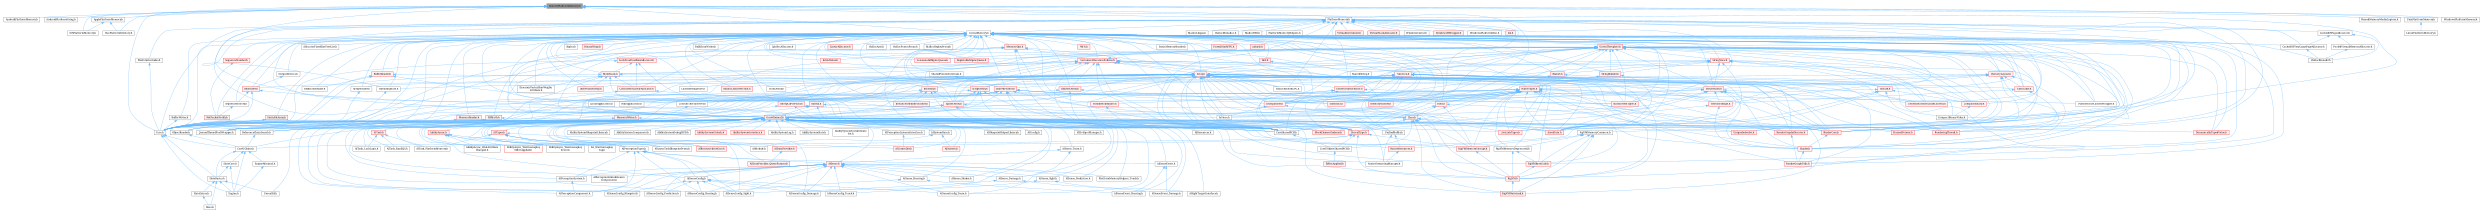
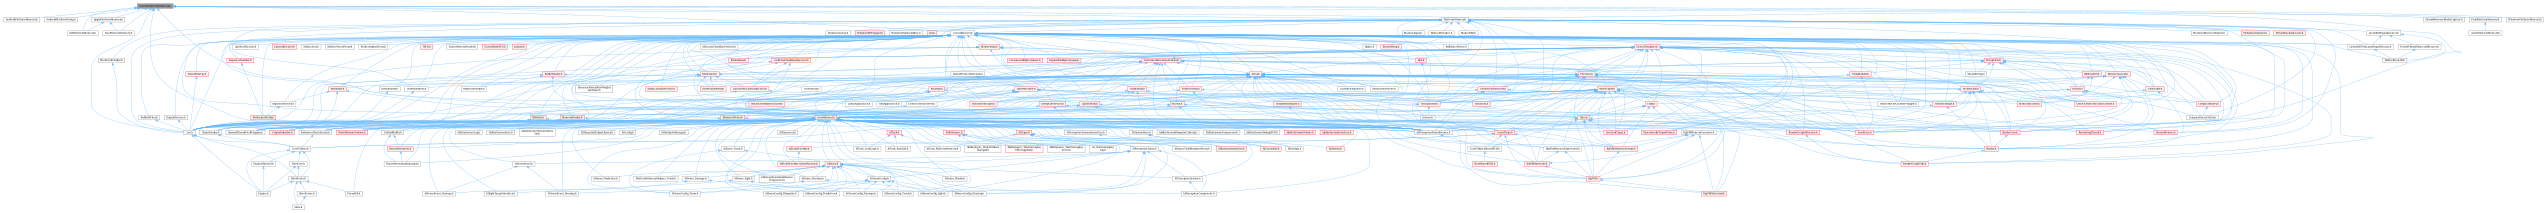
edge "Function.h" -> "UnrealMemory.h": removed
edge "InlineValue.h" -> "UnrealTemplate.h": added
node "Blake3.h": label "Blake3.h" -> "BitReader3.h"
edge "BitReader.h" -> "OutputDevices.h": now "Core.h" -> "OutputDevices.h"
node "CoreSharedPCH.h": label "CoreSharedPCH.h" -> "AIPerceptionStimuliSource.h"
edge "RigVMByteCode.h" -> "RigVMMemoryCommon.h": reversed
node "EffectApplied.h": label "EffectApplied.h" -> "SlateSharedPCH.h"
